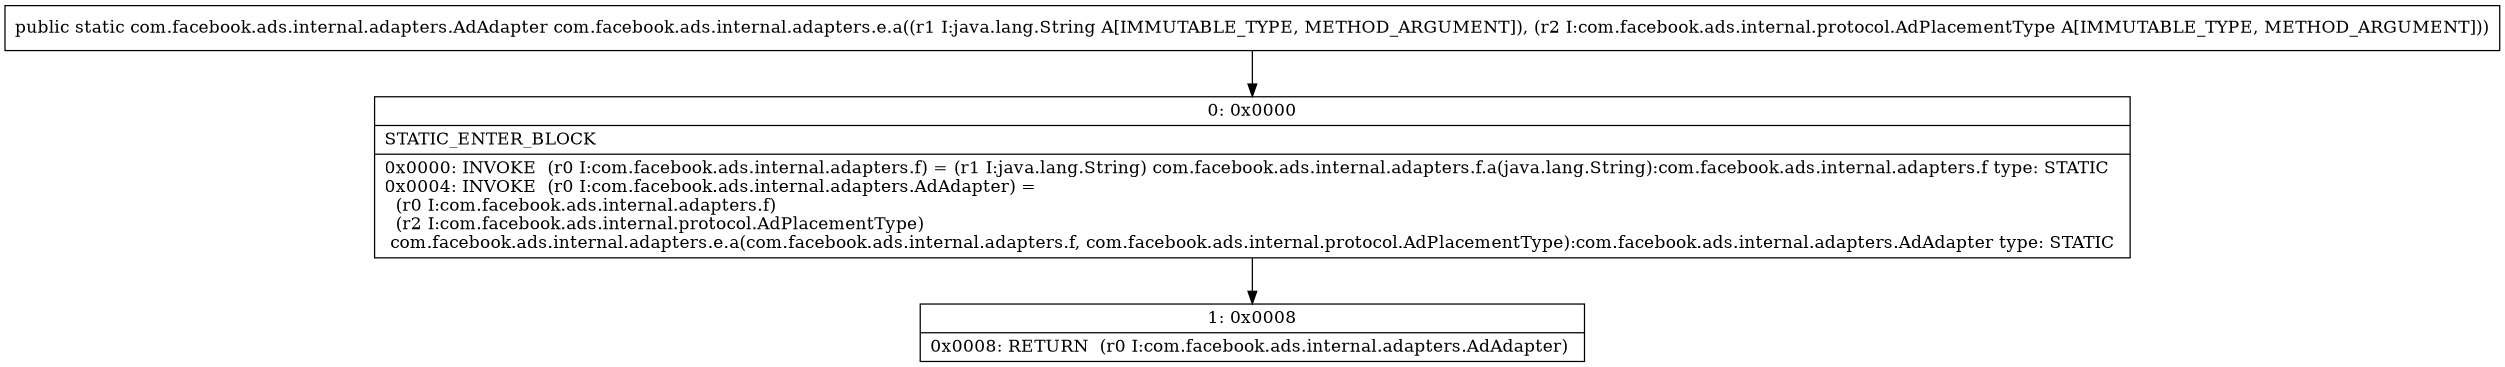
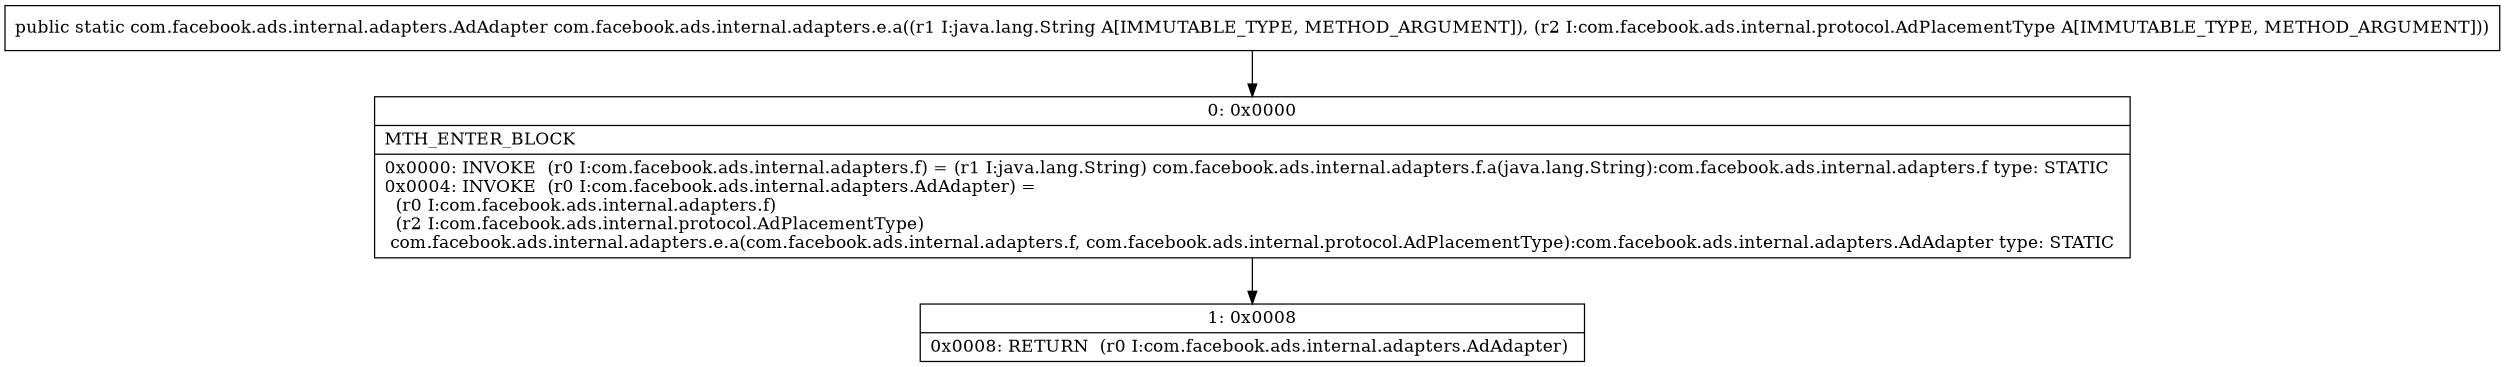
node "0: 0x0000": text "STATIC_ENTER_BLOCK" -> "MTH_ENTER_BLOCK"
